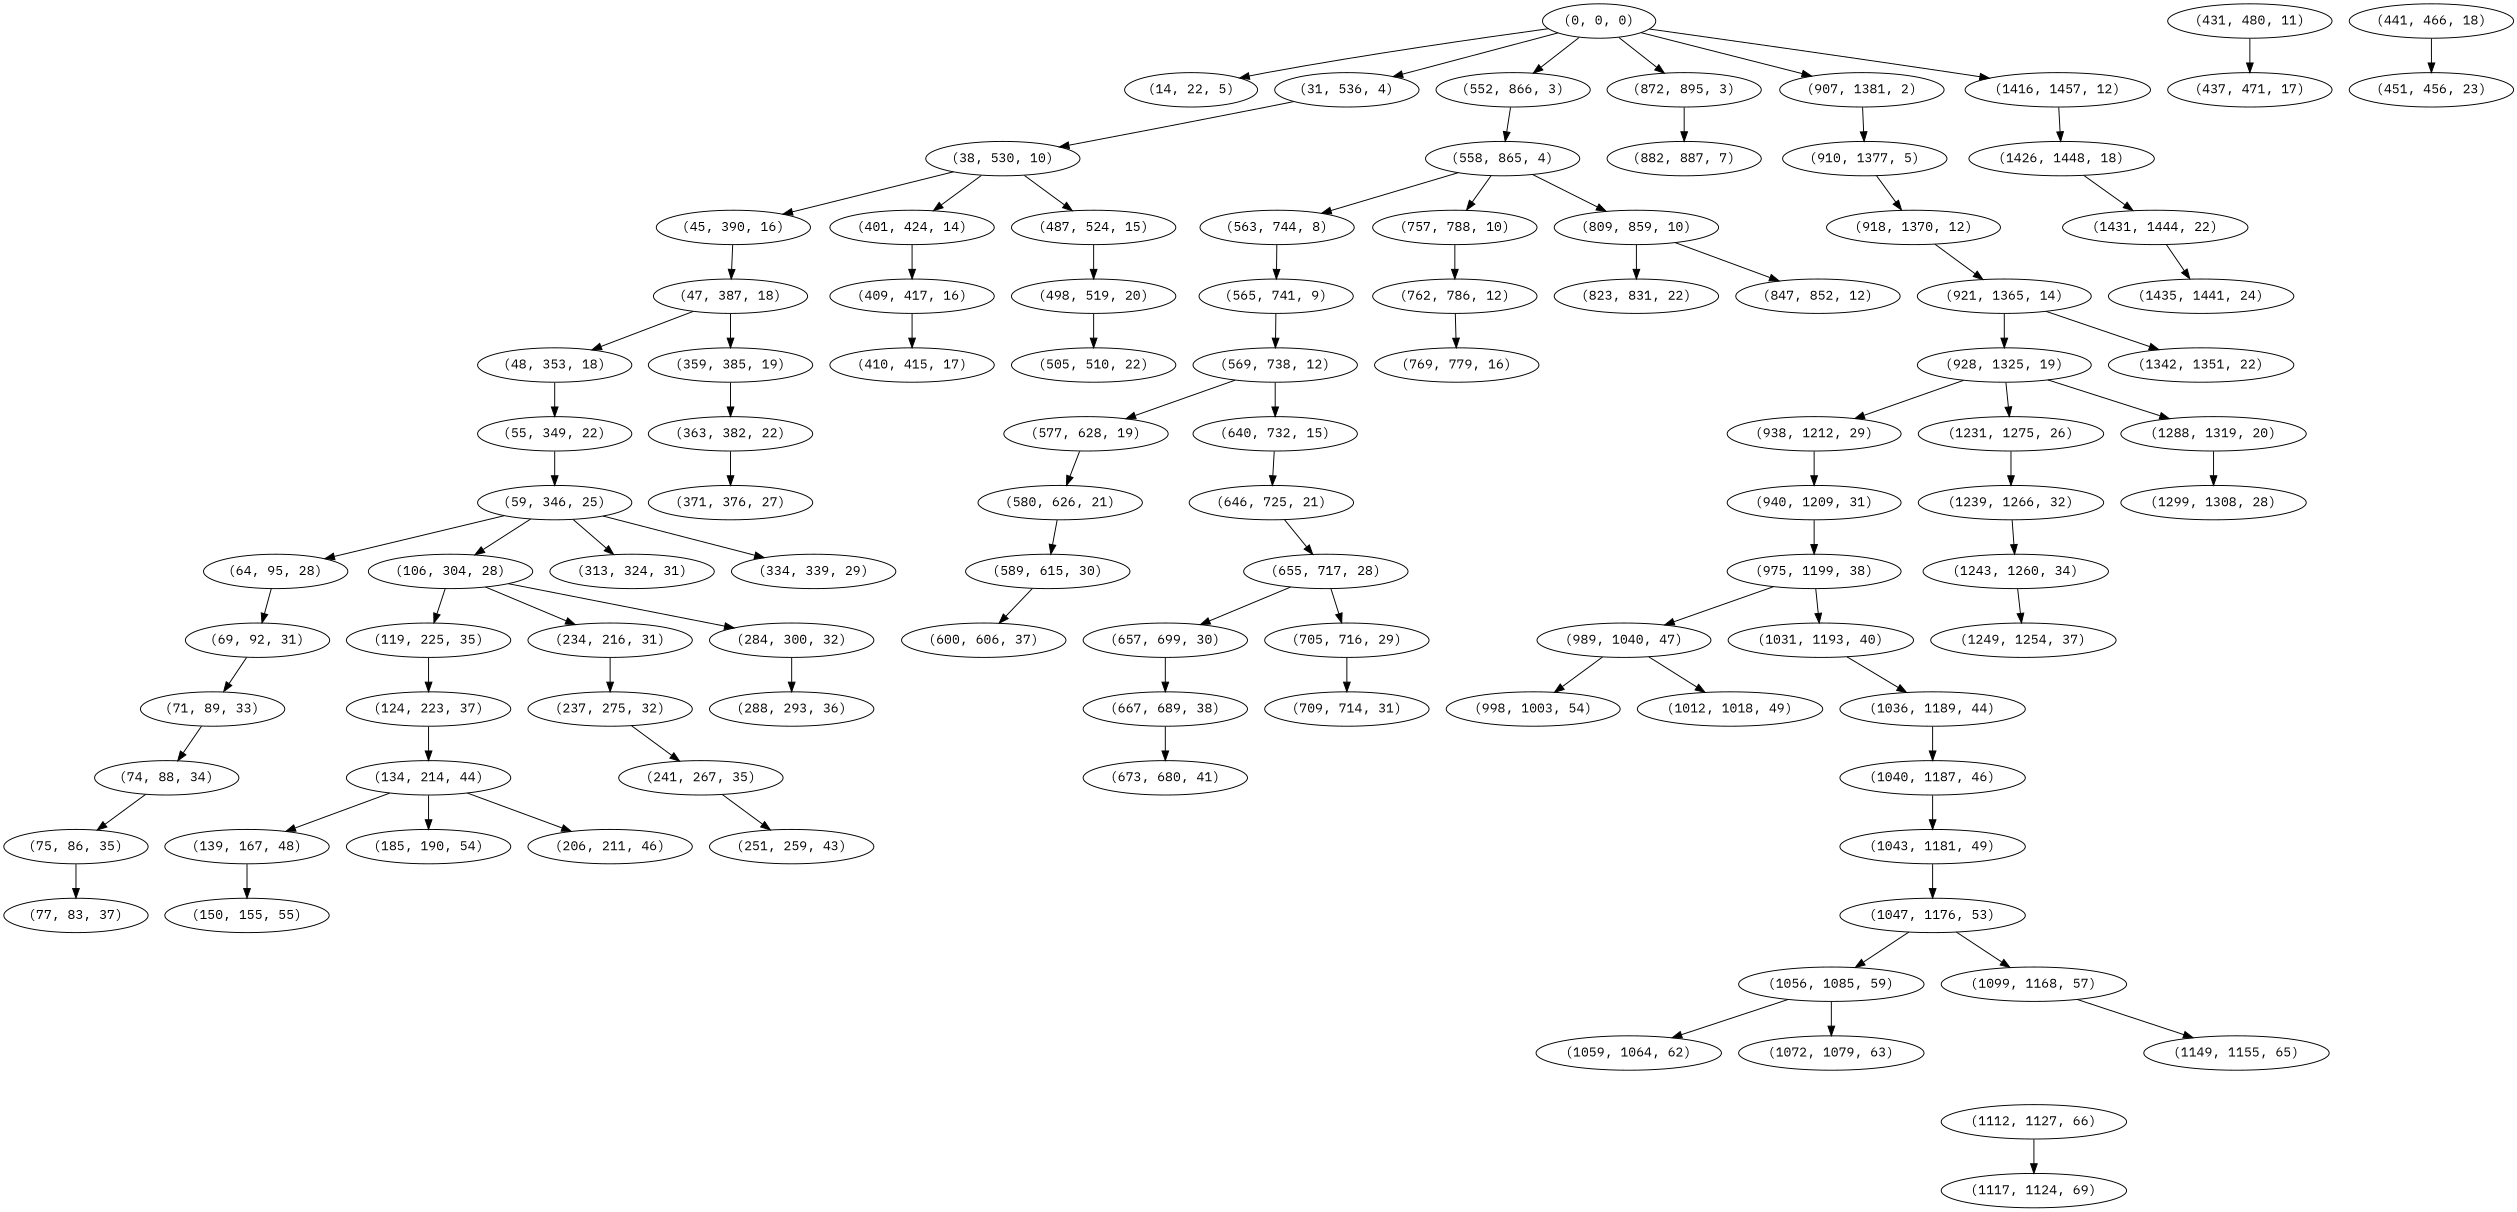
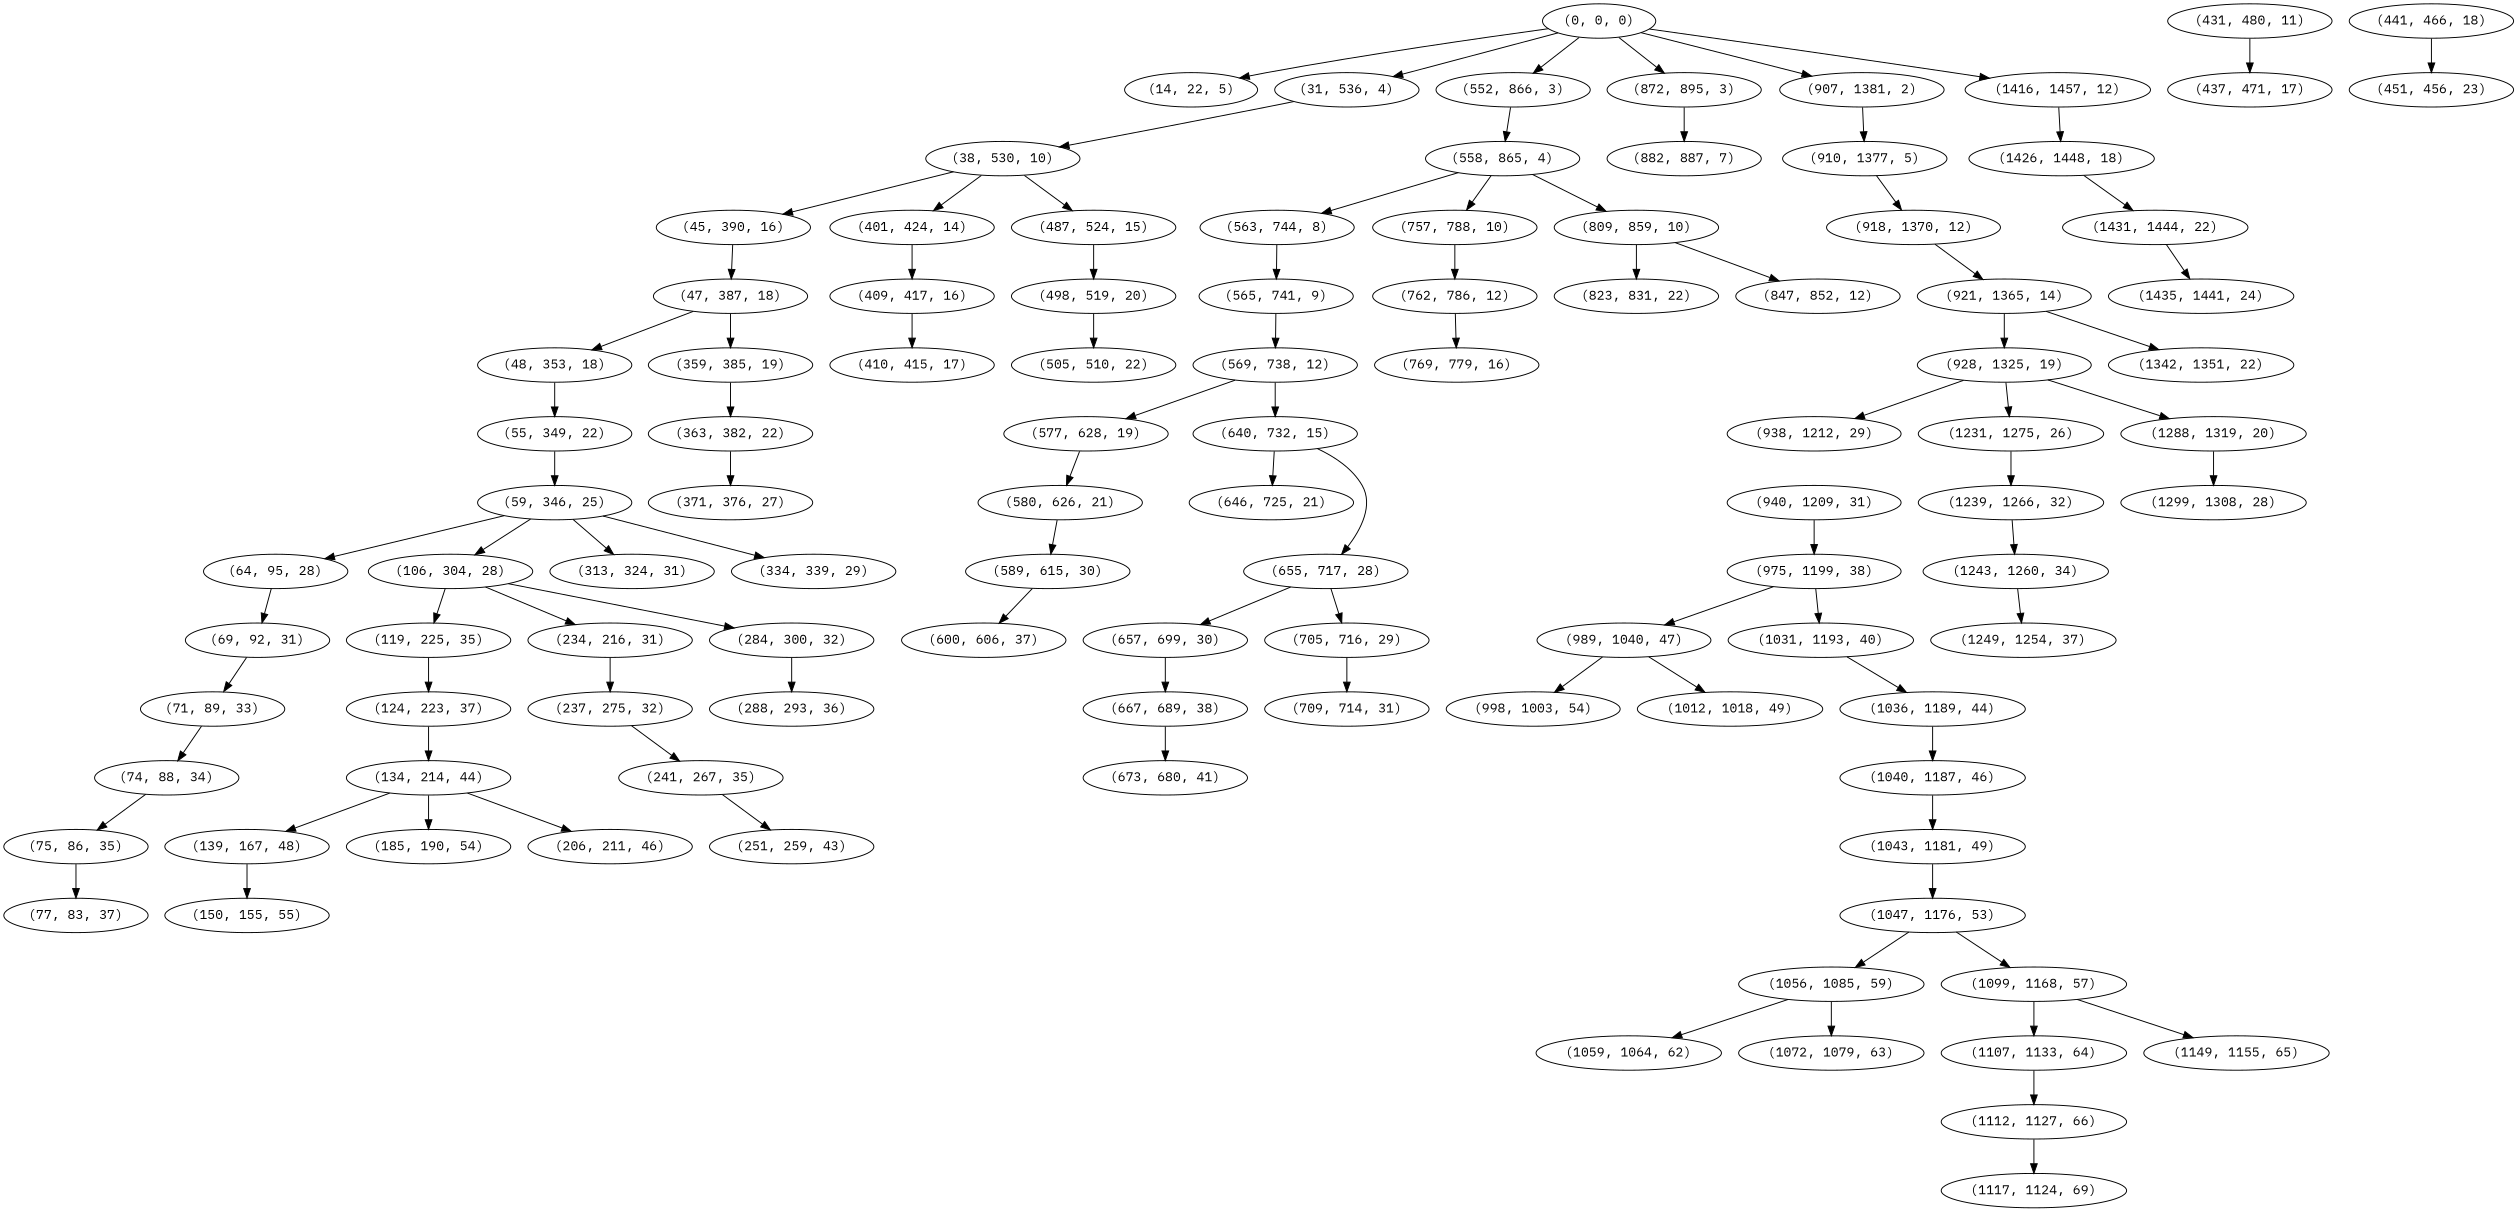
edge "(938, 1212, 29)" -> "(940, 1209, 31)": removed
edge "(646, 725, 21)" -> "(655, 717, 28)": now "(640, 732, 15)" -> "(655, 717, 28)"
node "(1107, 1133, 64)": added
